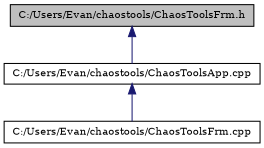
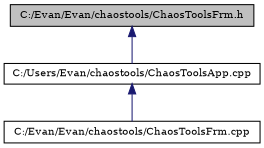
node "C:/Users/Evan/chaostools/ChaosToolsFrm.h": label "C:/Users/Evan/chaostools/ChaosToolsFrm.h" -> "C:/Evan/Evan/chaostools/ChaosToolsFrm.h"
node "C:/Users/Evan/chaostools/ChaosToolsFrm.cpp": label "C:/Users/Evan/chaostools/ChaosToolsFrm.cpp" -> "C:/Evan/Evan/chaostools/ChaosToolsFrm.cpp"
